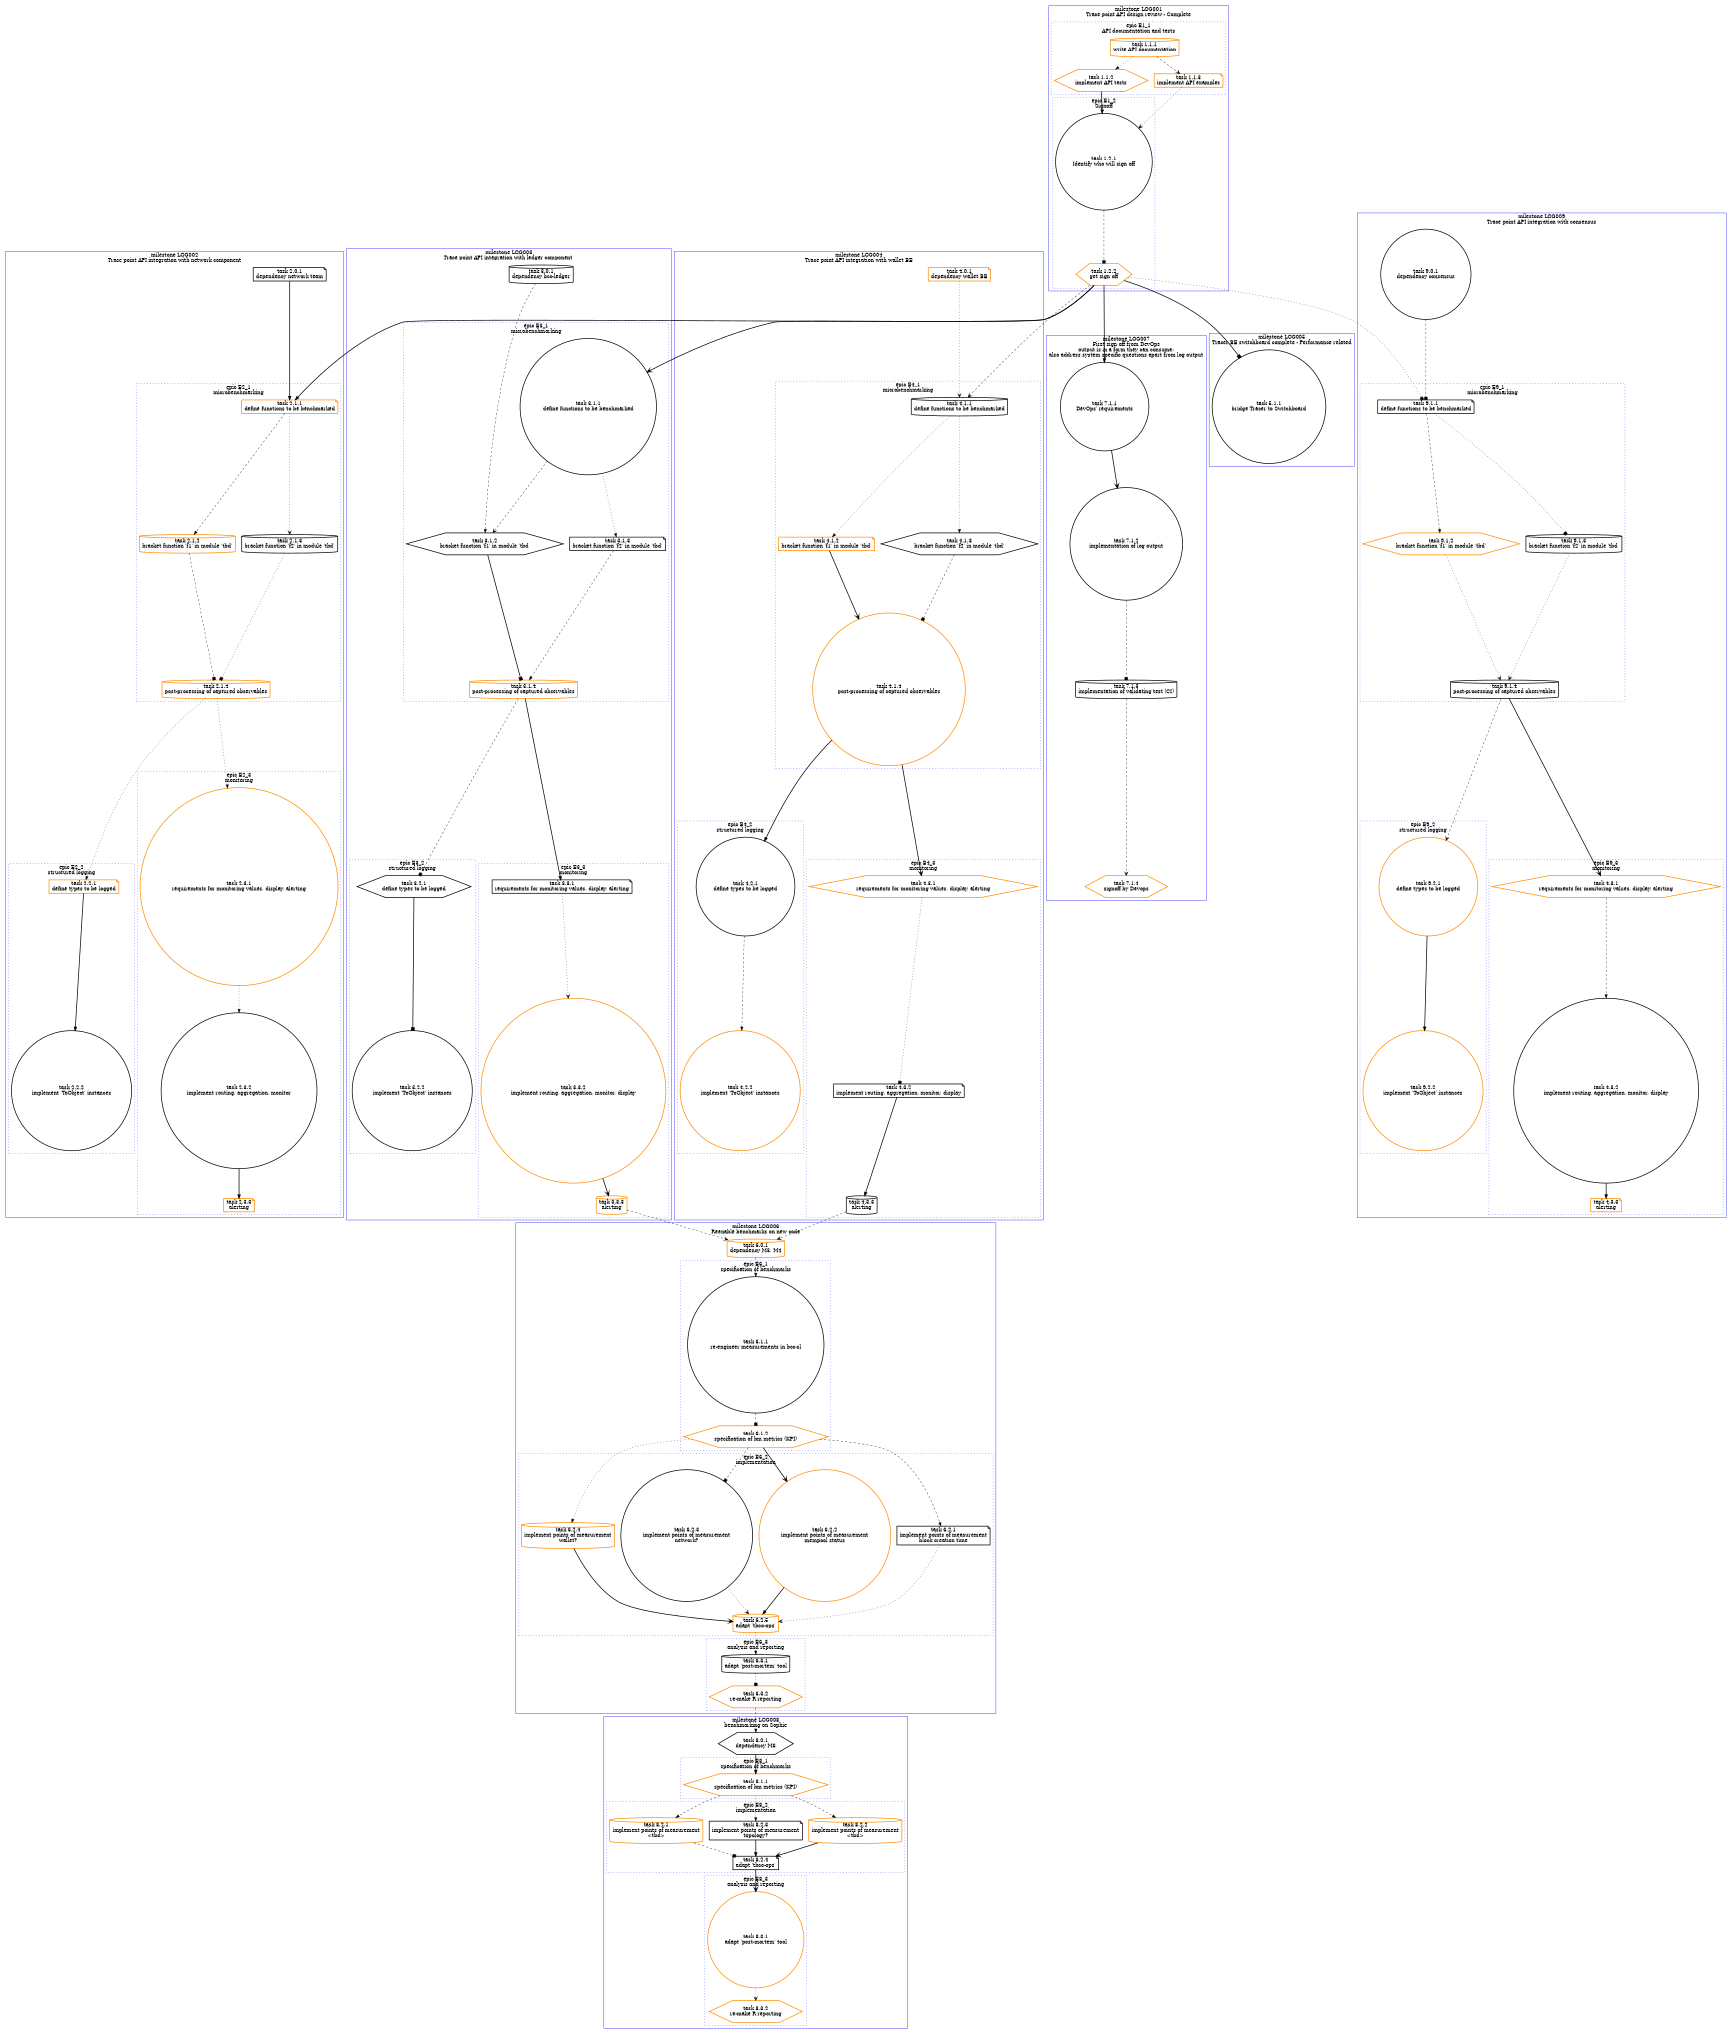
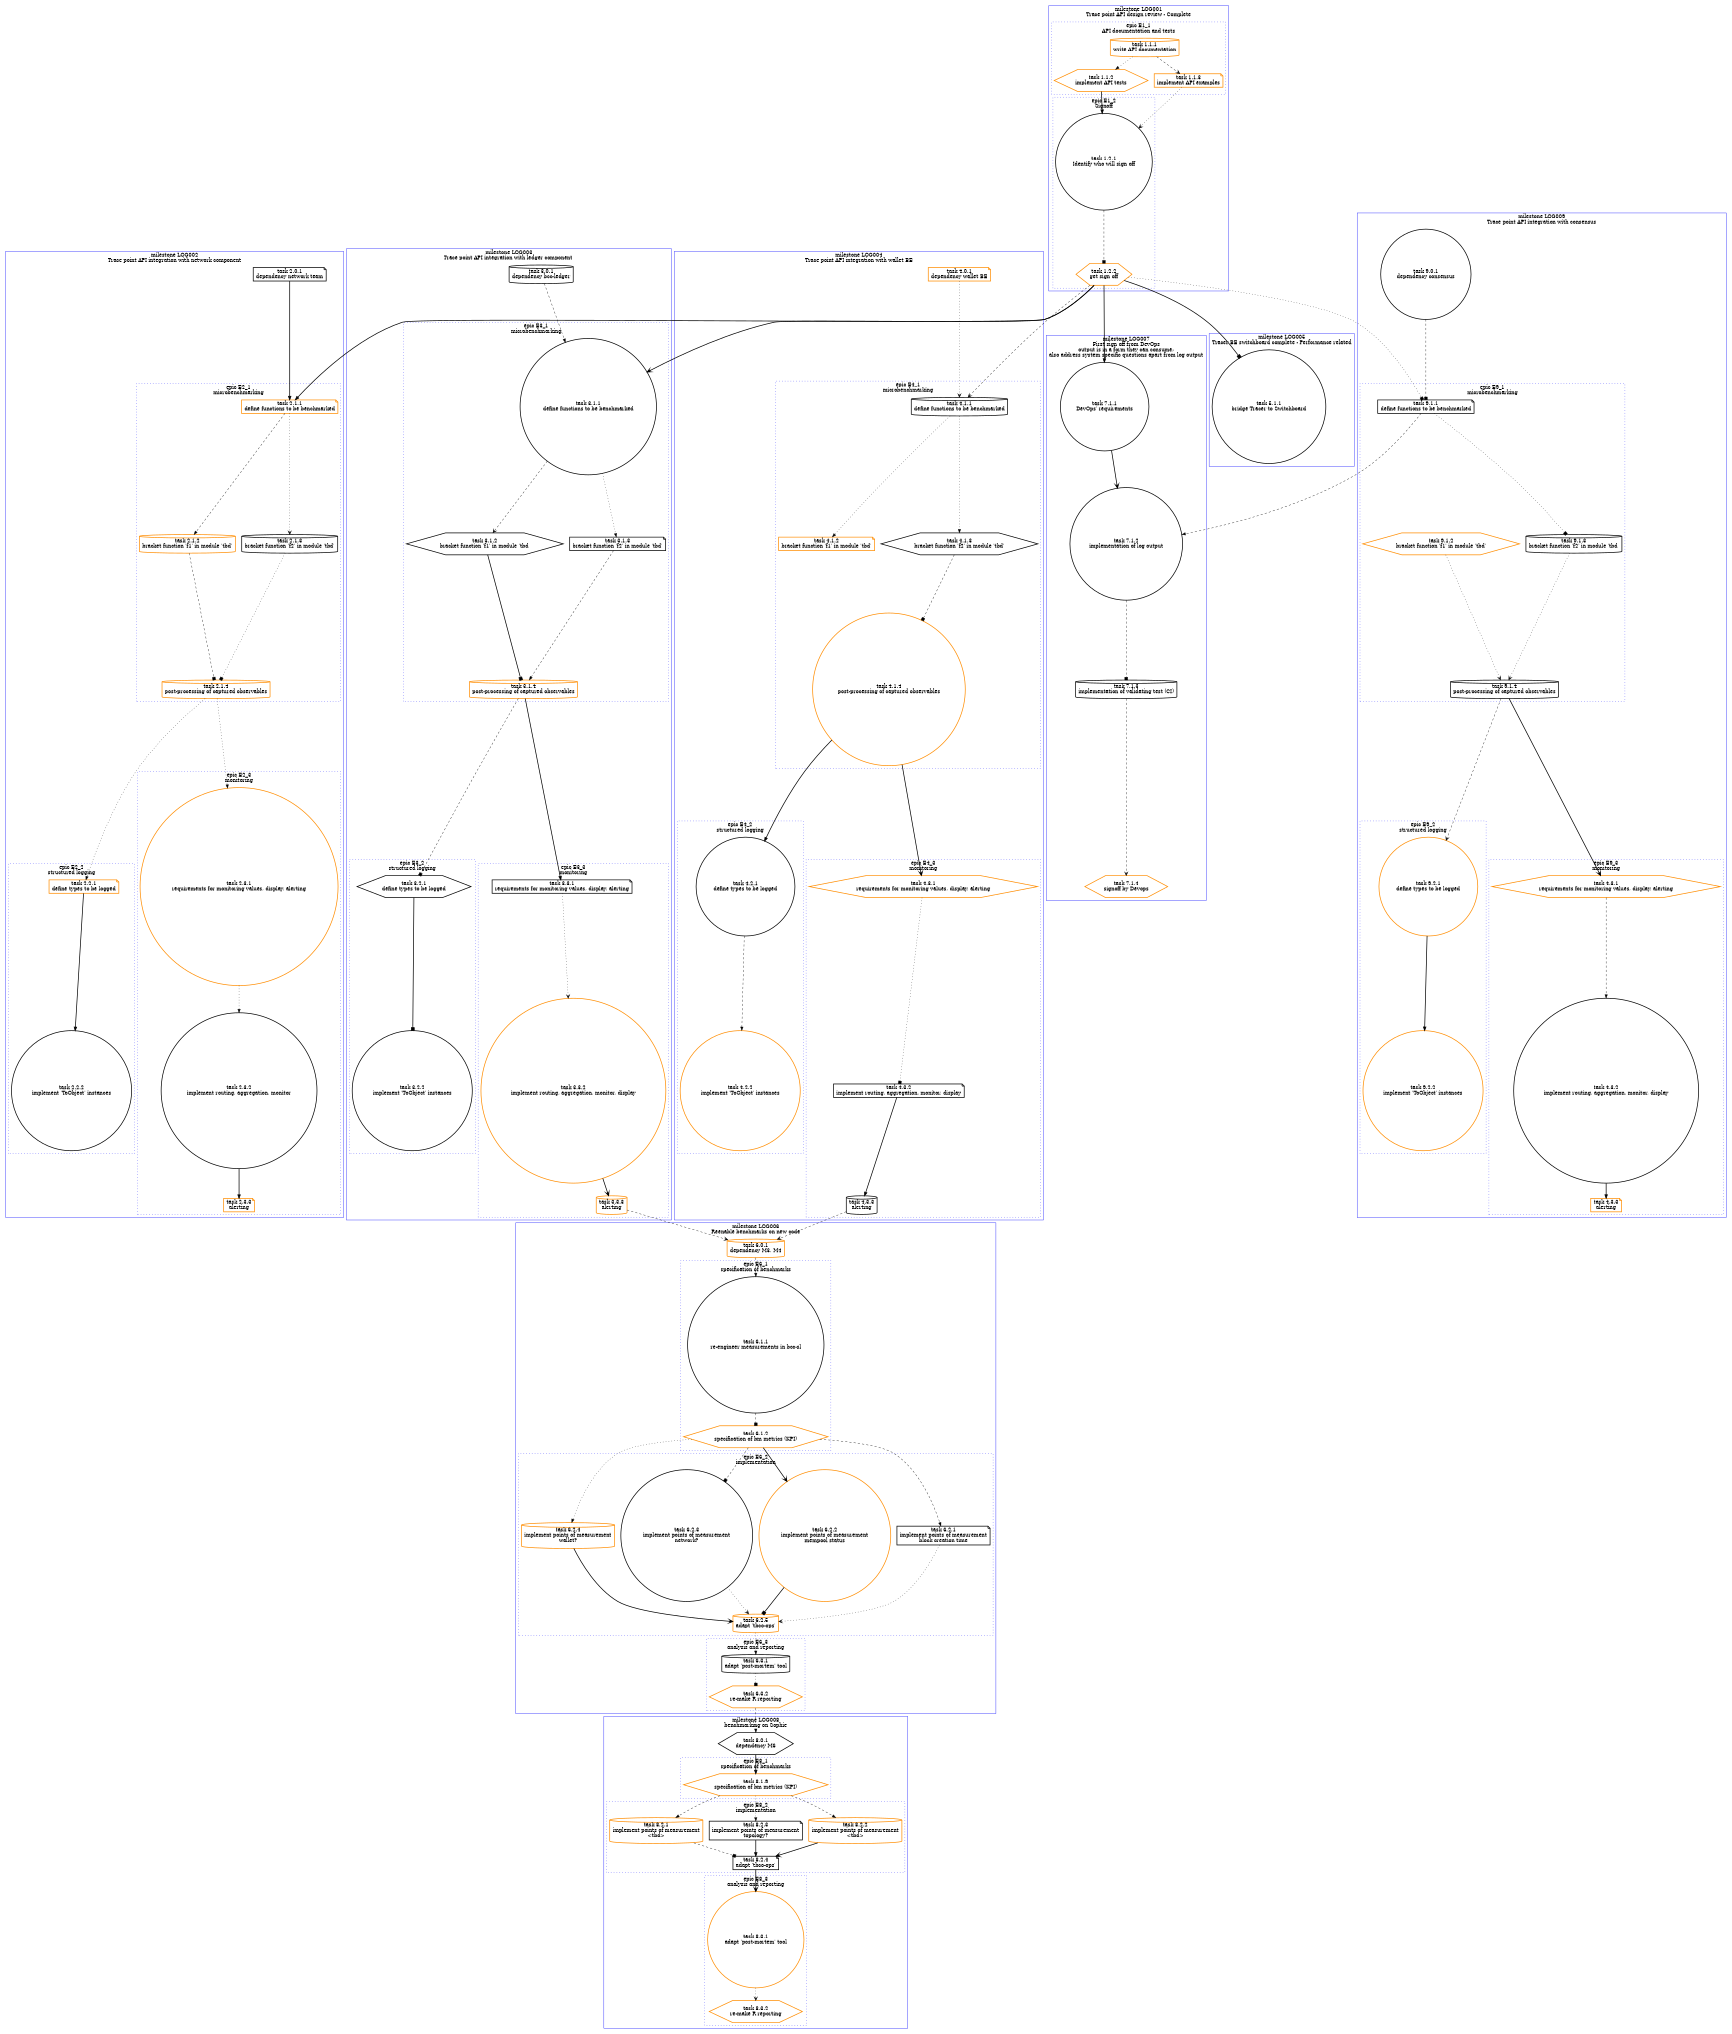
edge "task 3.0.1 dependency bcc-ledger" -> "task 3.1.2 bracket function 'f1' in module 'tbd'": now "task 3.0.1 dependency bcc-ledger" -> "task 3.1.1 define functions to be benchmarked"
edge "task 9.1.1 define functions to be benchmarked" -> "task 9.1.2 bracket function 'f1' in module 'tbd'": now "task 9.1.1 define functions to be benchmarked" -> "task 7.1.2 implementation of log output"
edge "task 4.1.2 bracket function 'f1' in module 'tbd'" -> "task 4.1.4 post-processing of captured observables": removed
edge "task 6.2.2 implement points of measurement mempool status" -> "task 6.2.5 adapt 'tbco-ops'": arrowhead normal -> box
node "task 8.1.1 specification of bm metrics (KPI)": label "task 8.1.1 specification of bm metrics (KPI)" -> "task 8.1.9 specification of bm metrics (KPI)"
